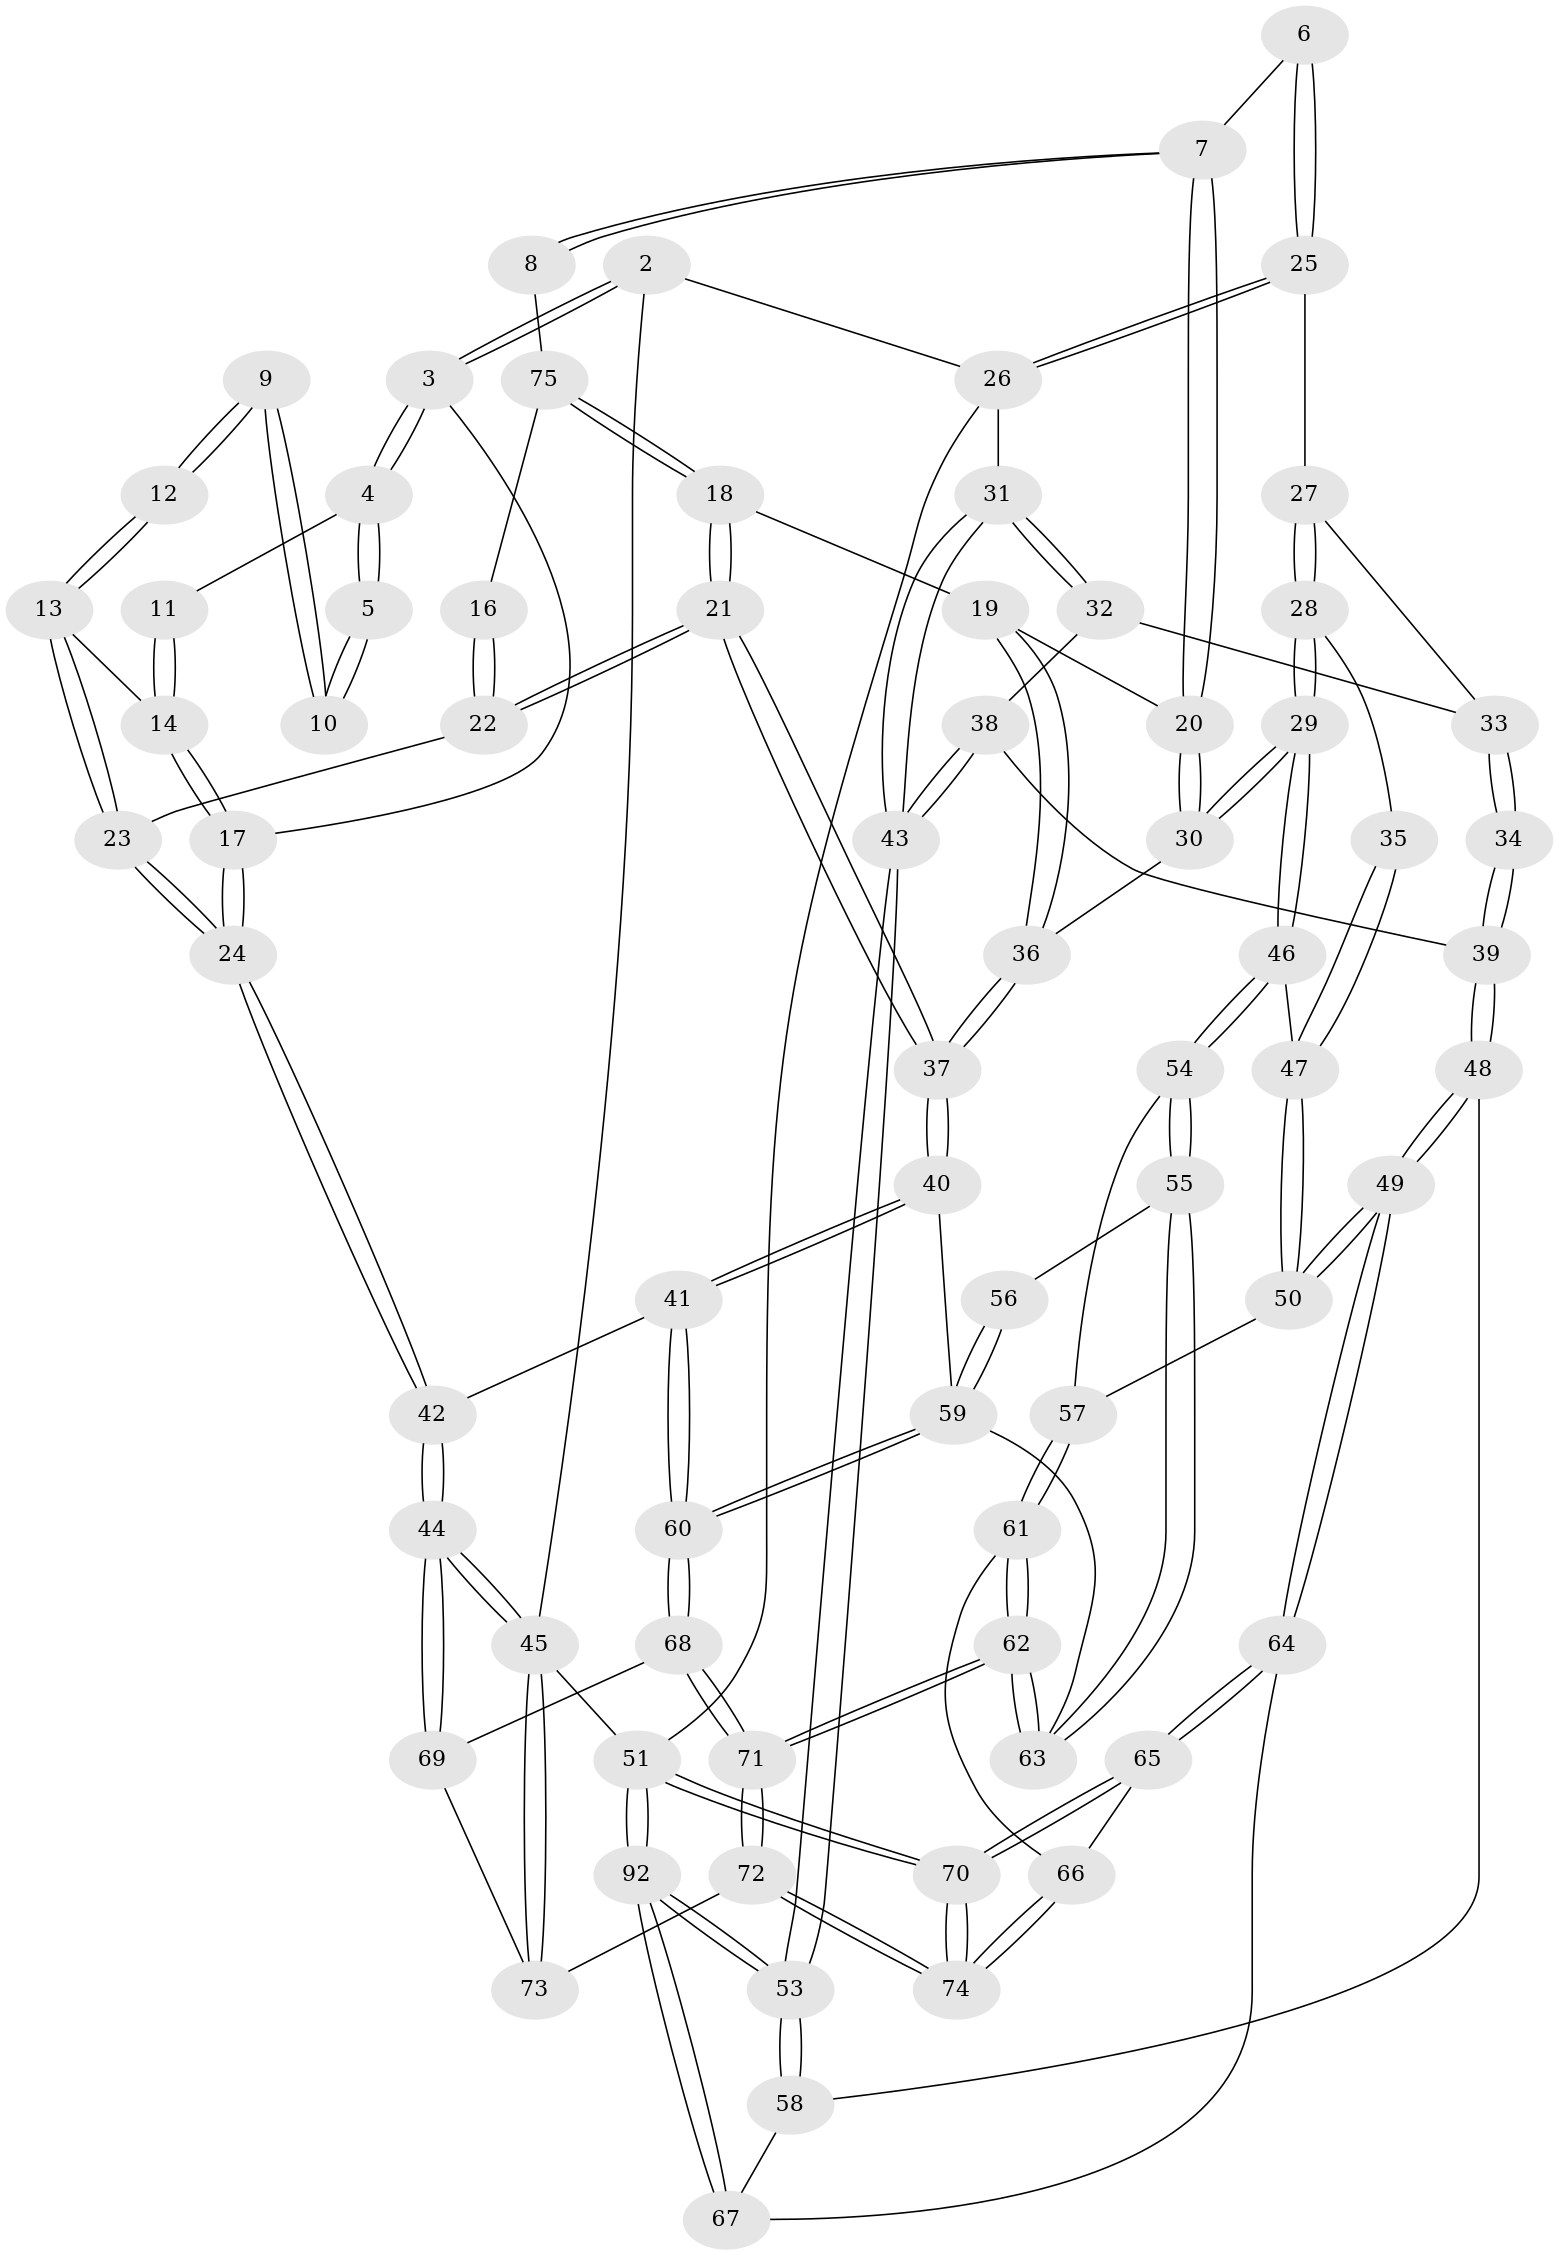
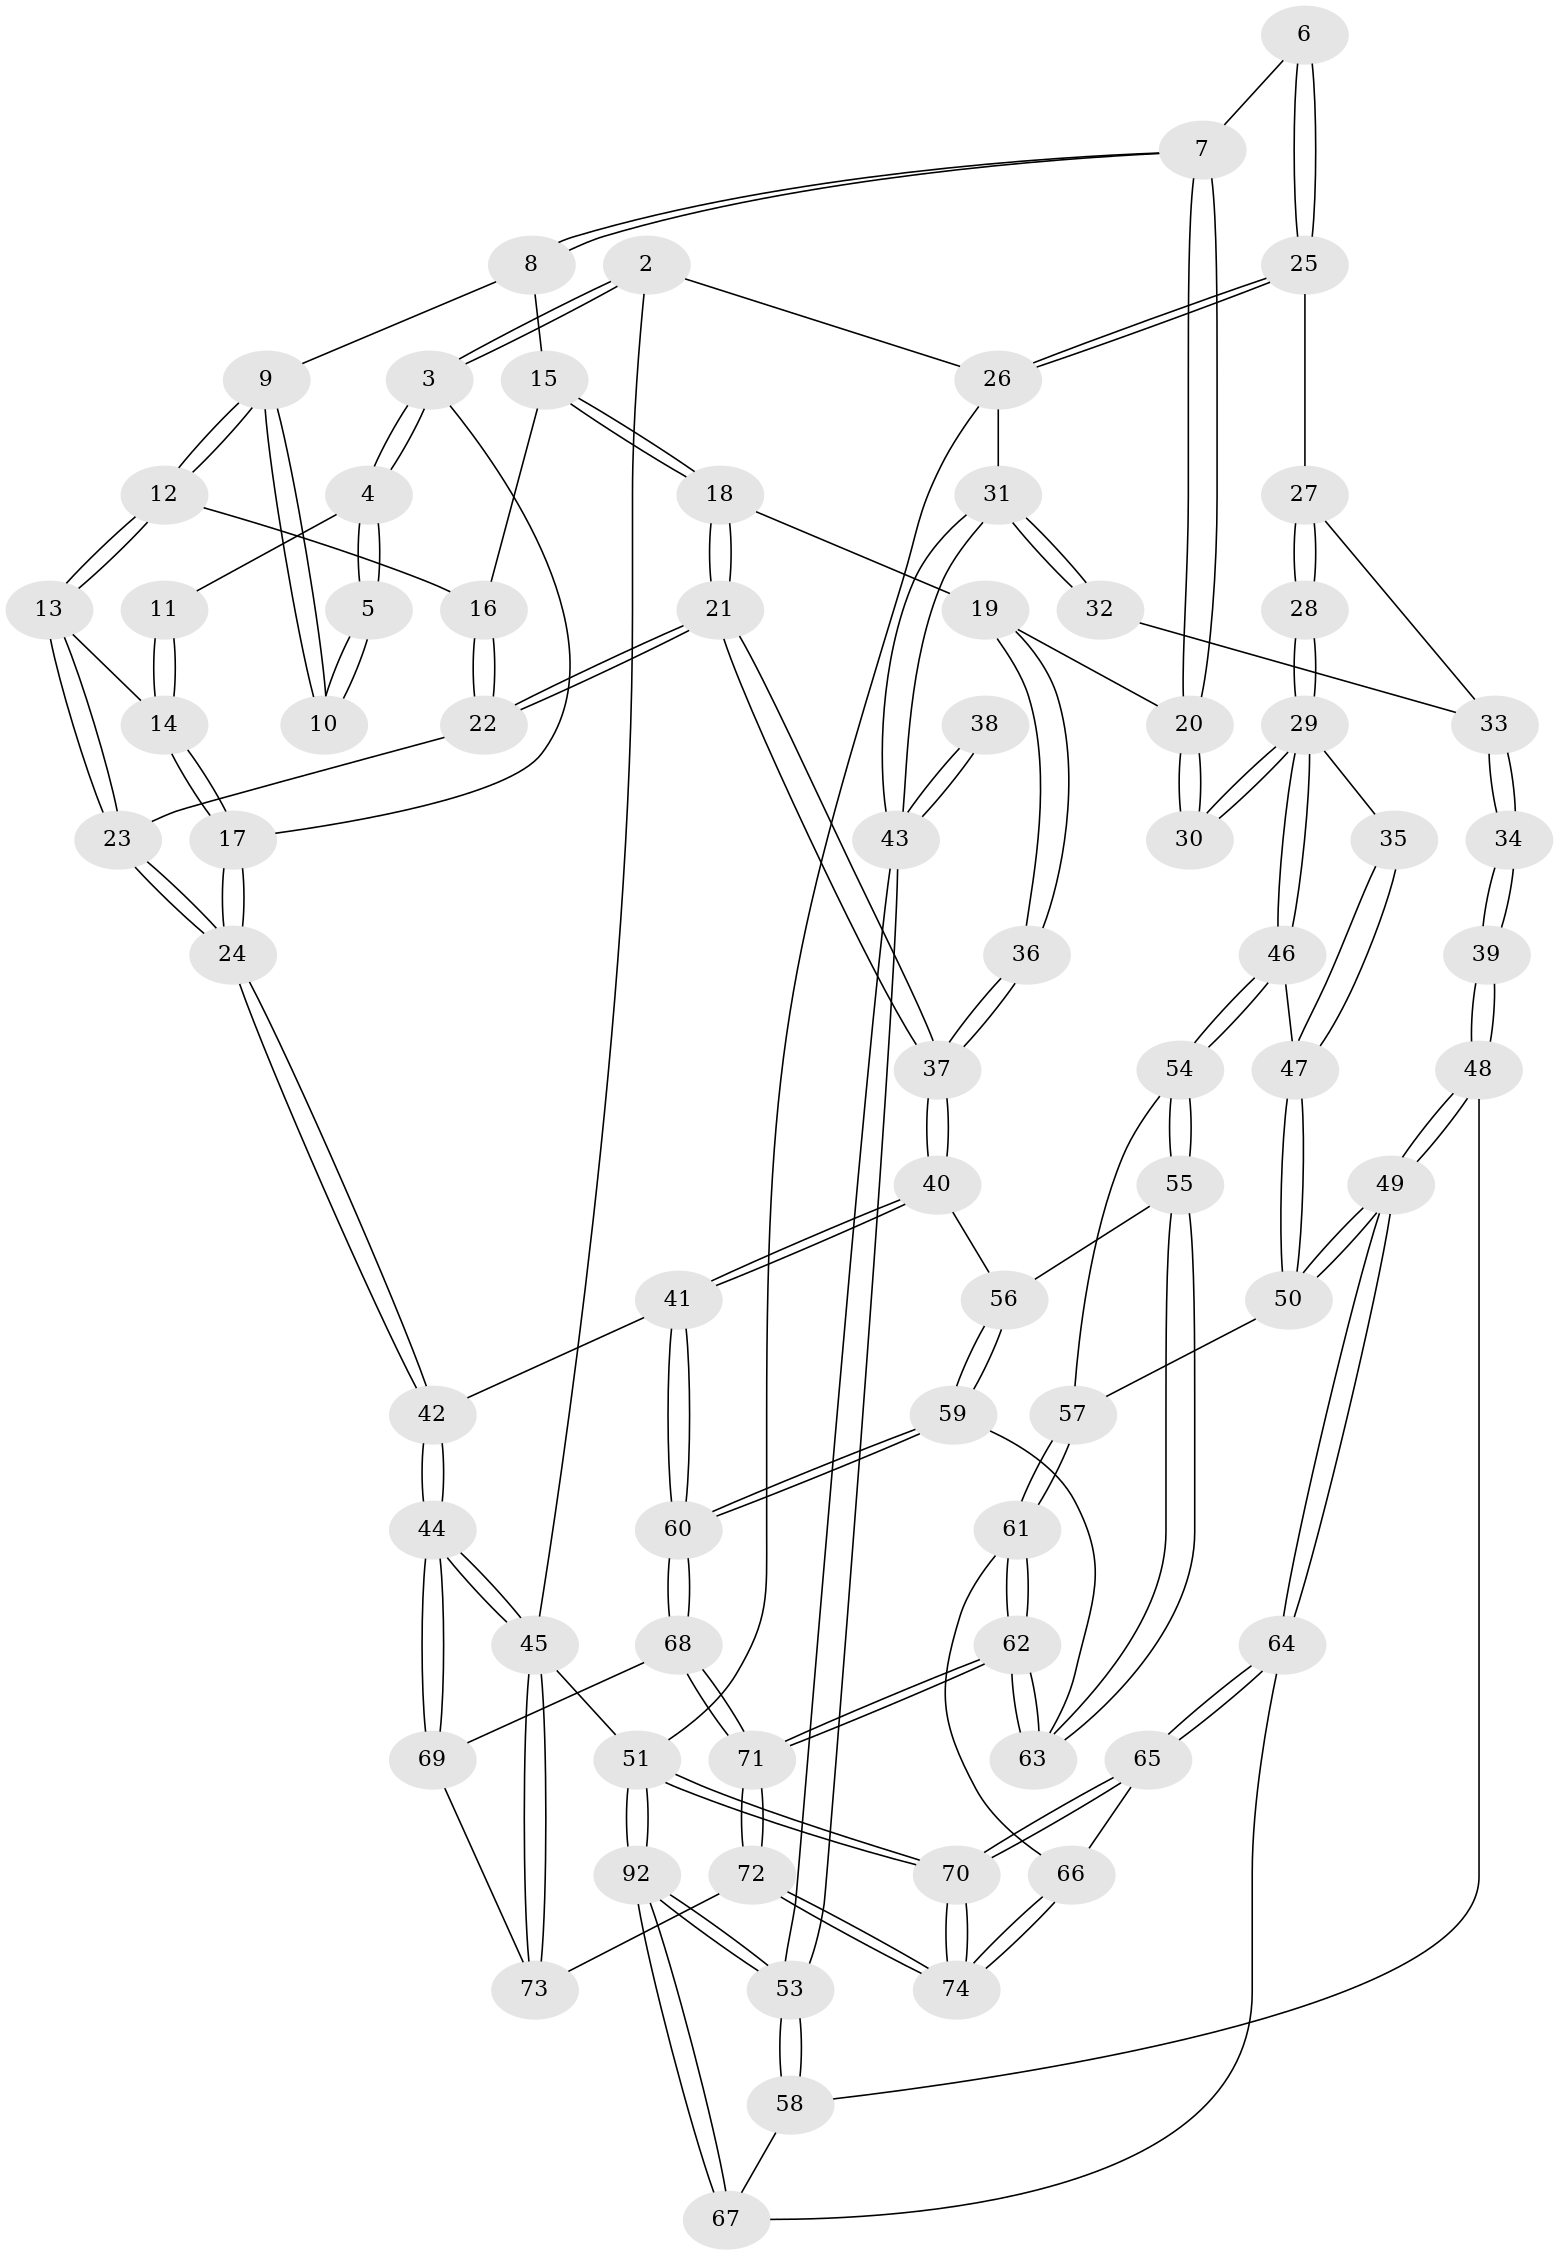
edge "8" -- "9": added
node "75": label "75" -> "15"
edge "12" -- "16": added
edge "32" -- "38": removed
edge "28" -- "35": now "29" -- "35"
edge "38" -- "39": removed
edge "30" -- "36": removed
edge "40" -- "59": now "40" -- "56"
